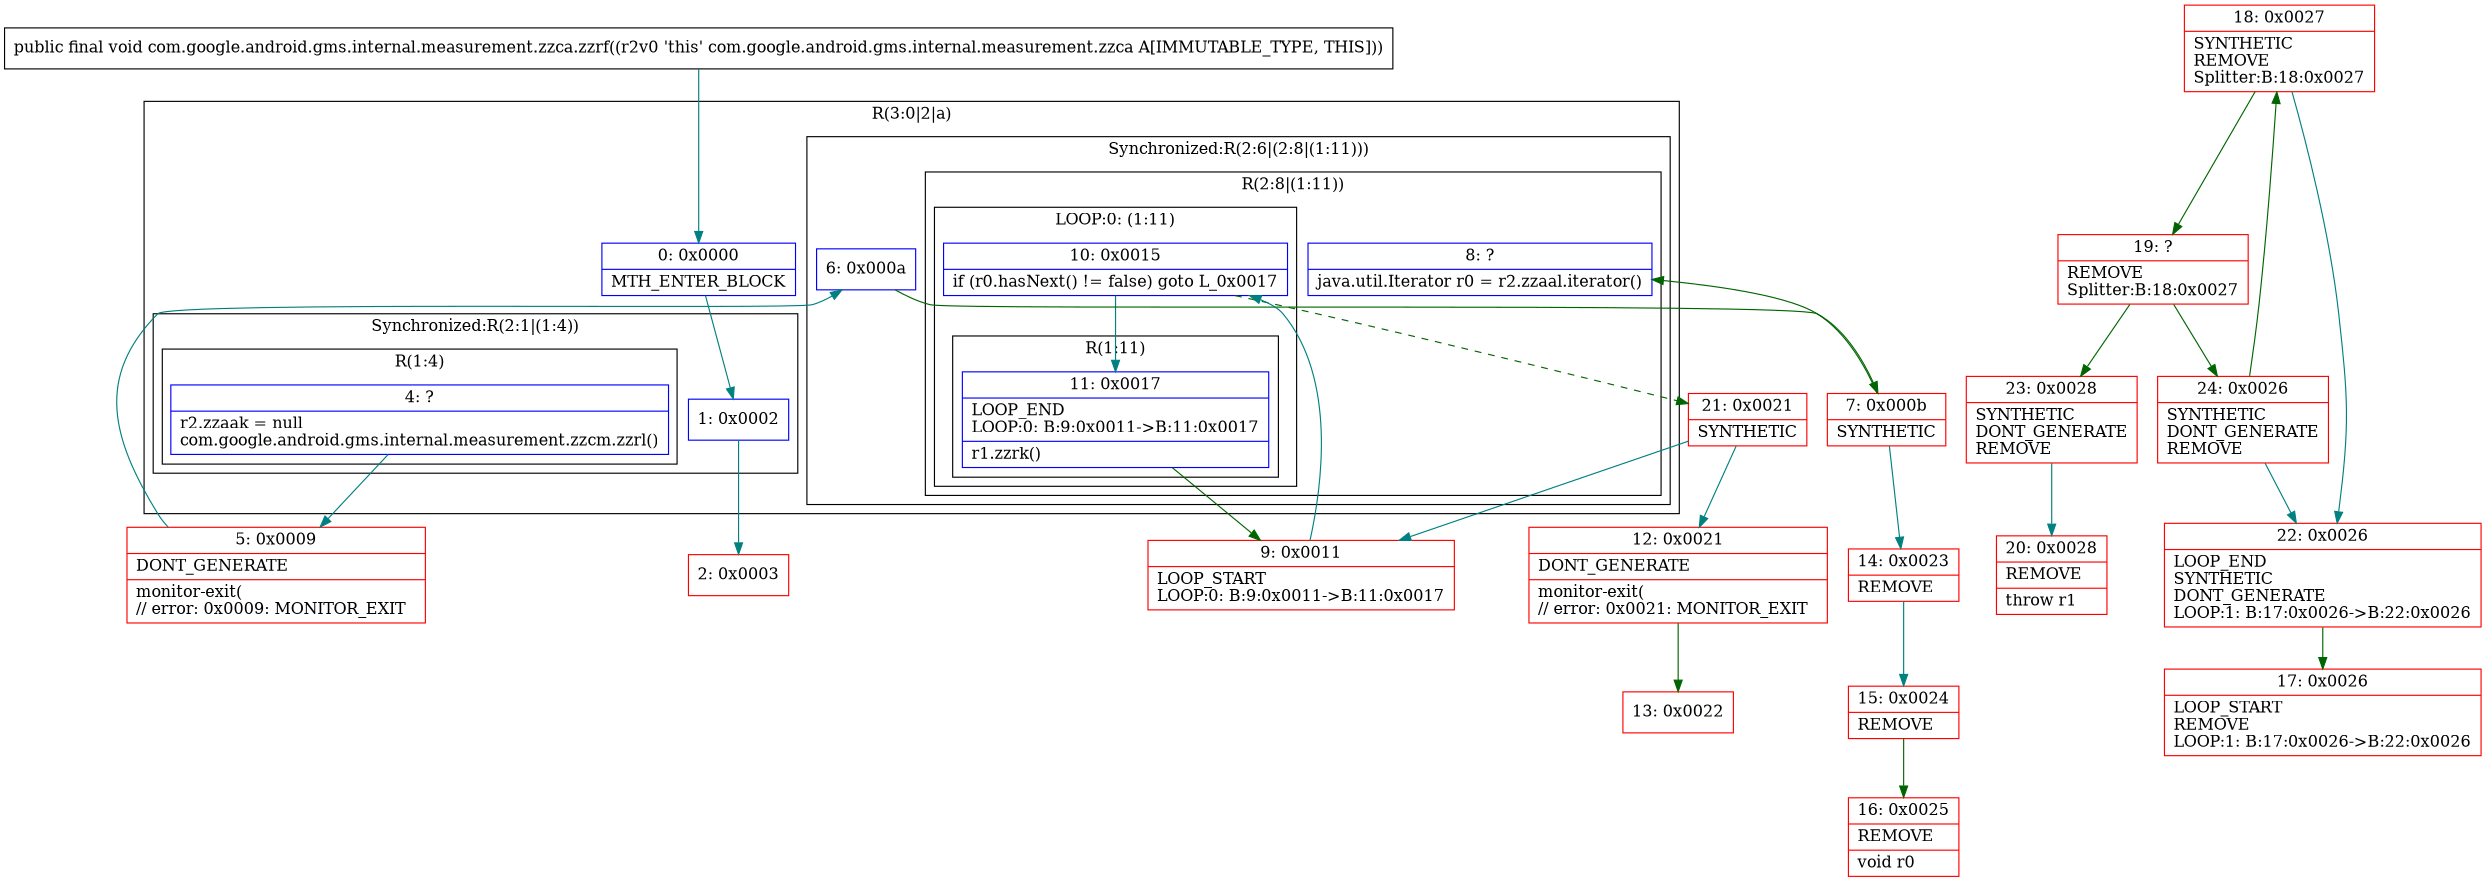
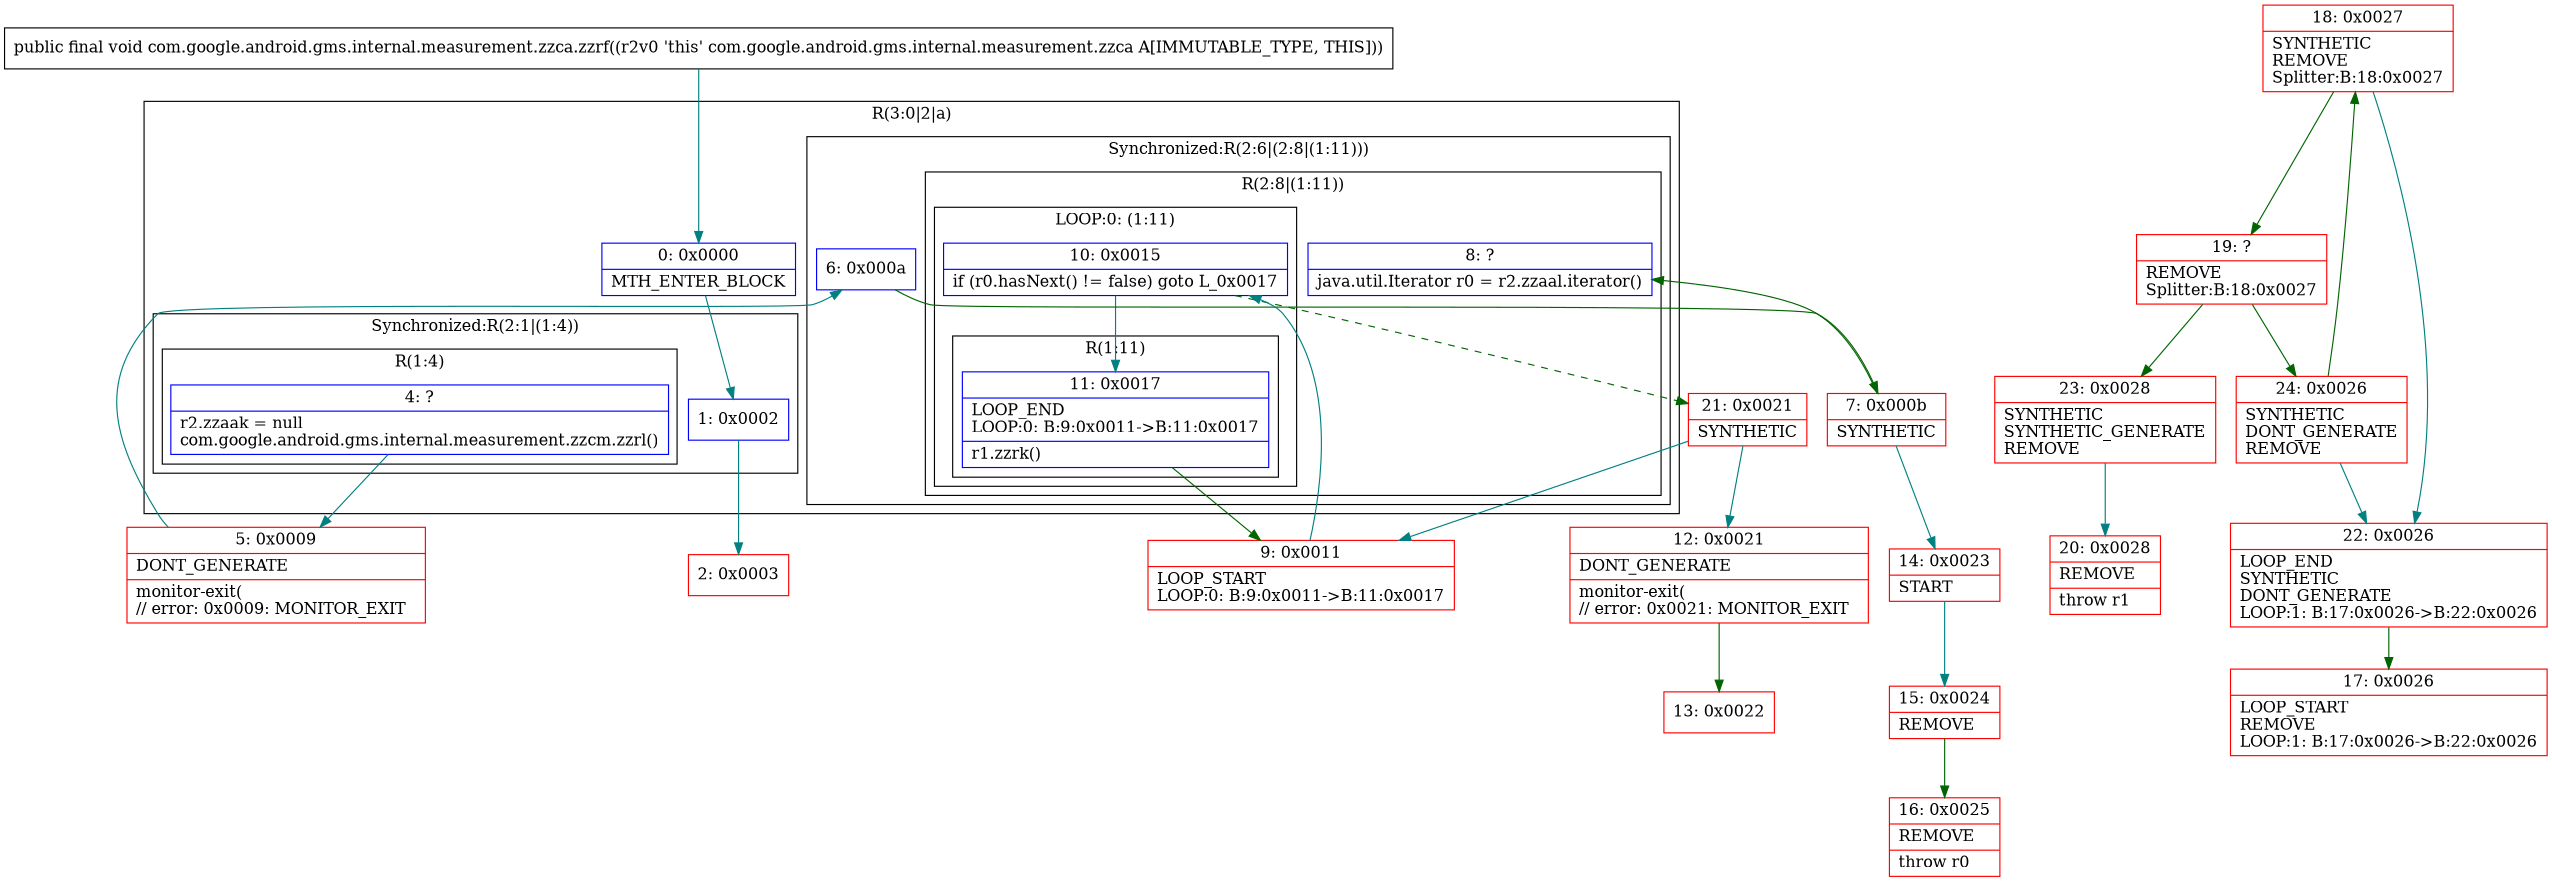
node "23: 0x0028": text "DONT_GENERATE" -> "SYNTHETIC_GENERATE"
node "14: 0x0023": text "REMOVE" -> "START"
node "16: 0x0025": text "void r0" -> "throw r0"
